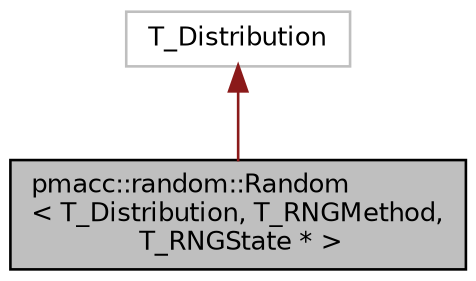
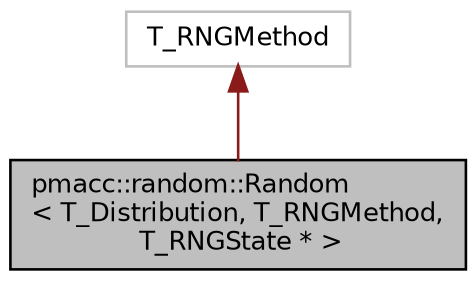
node "T_Distribution": label "T_Distribution" -> "T_RNGMethod"
